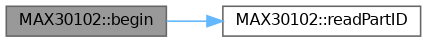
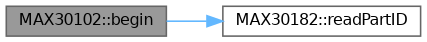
node "MAX30102::readPartID": label "MAX30102::readPartID" -> "MAX30182::readPartID"
